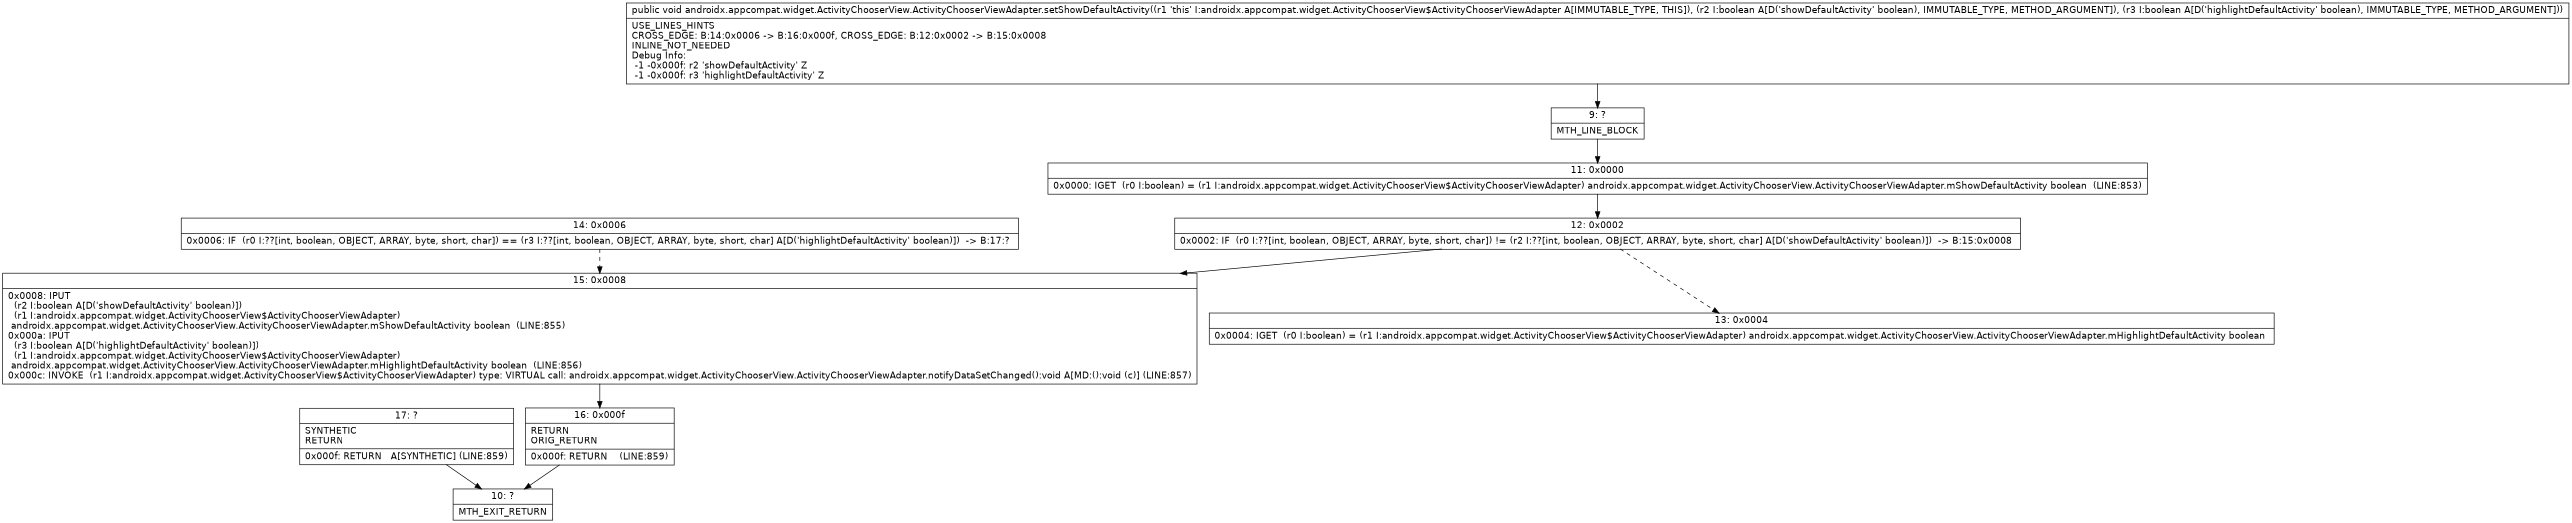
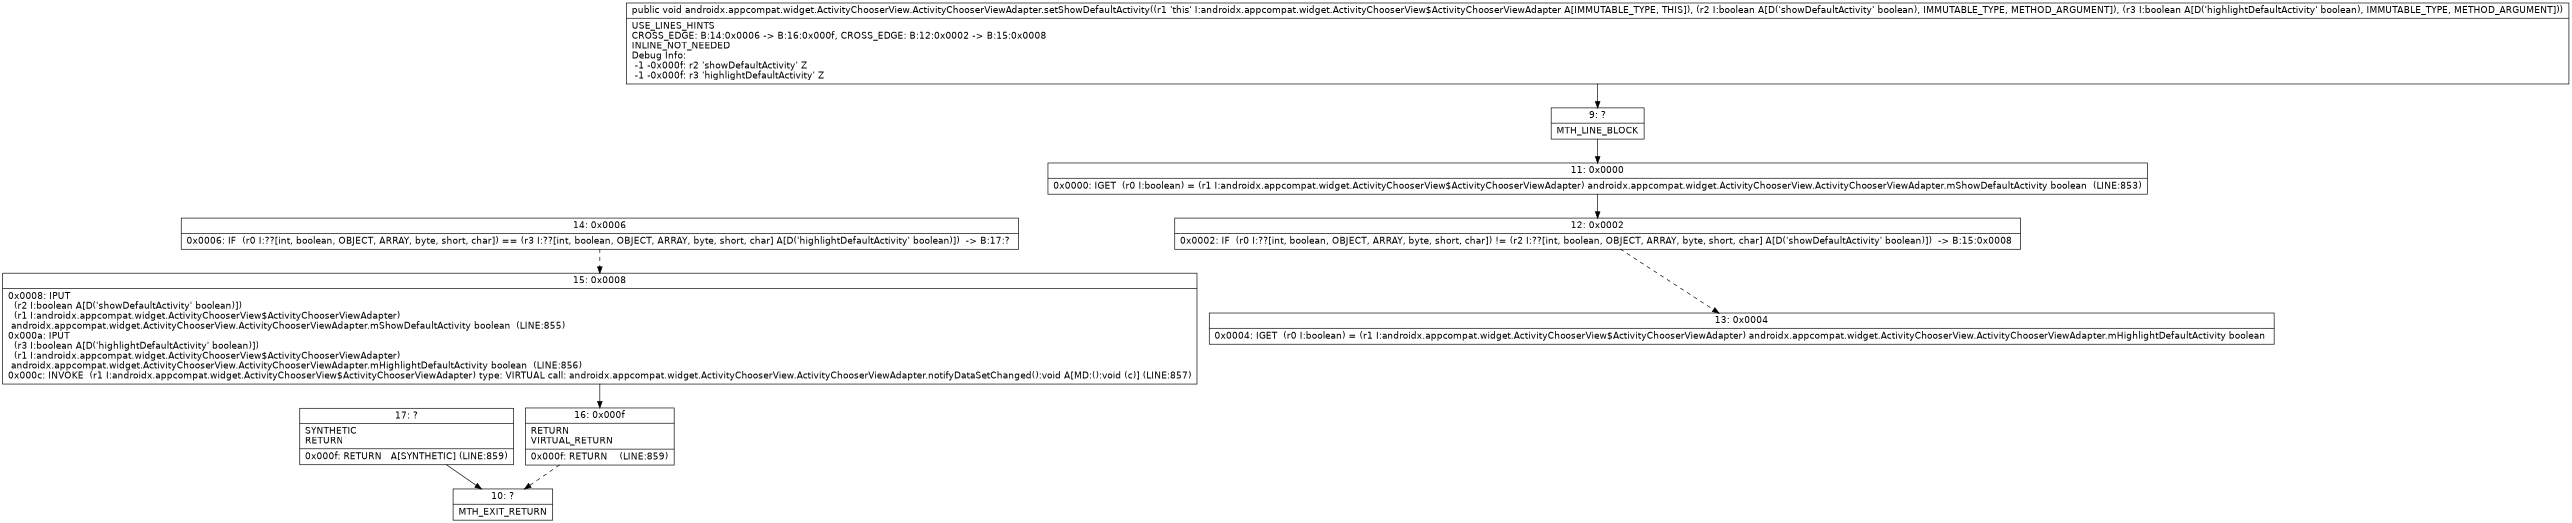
edge "12: 0x0002" -> "15: 0x0008": removed
node "16: 0x000f": text "ORIG_RETURN" -> "VIRTUAL_RETURN"
edge "16: 0x000f" -> "10: ?": style solid -> dashed
